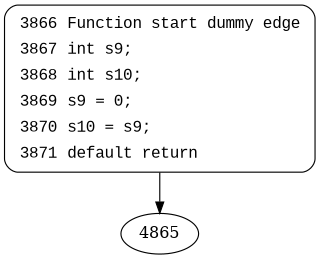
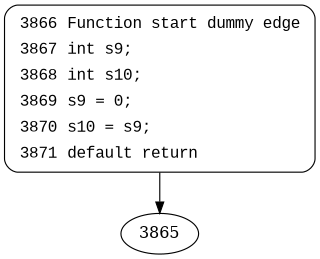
node "4865": label "4865" -> "3865"
